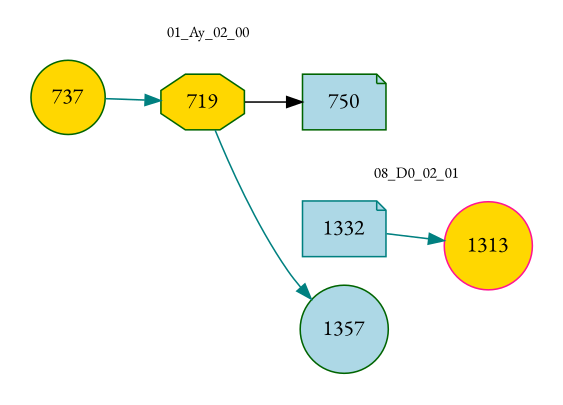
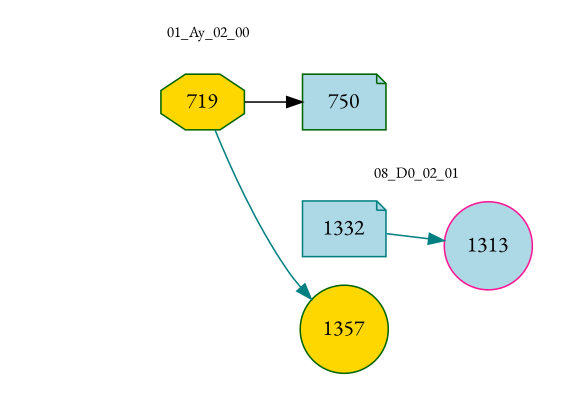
node "737": removed
node "1313": fillcolor gold -> lightblue
node "1357": fillcolor lightblue -> gold
